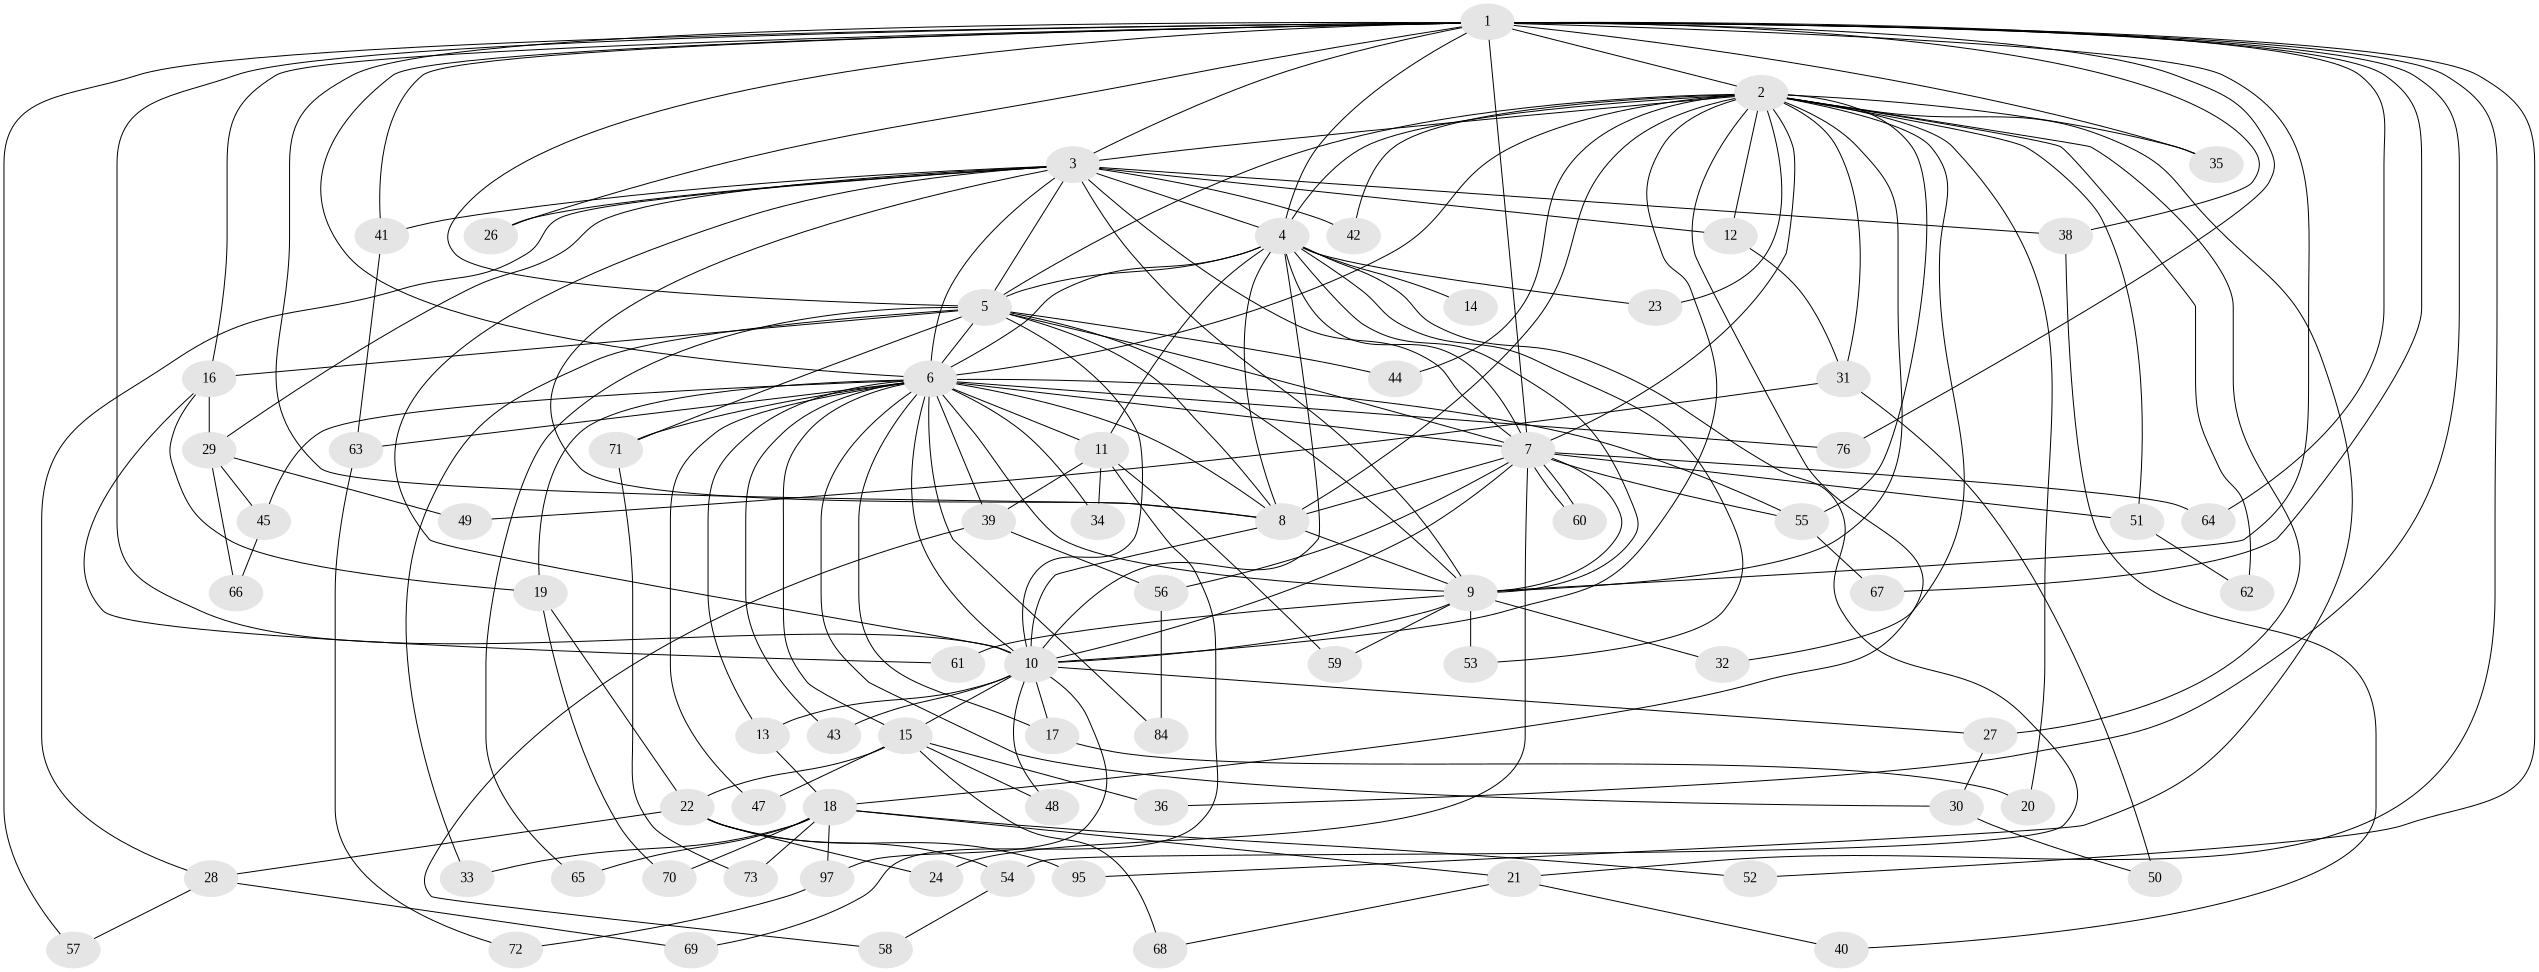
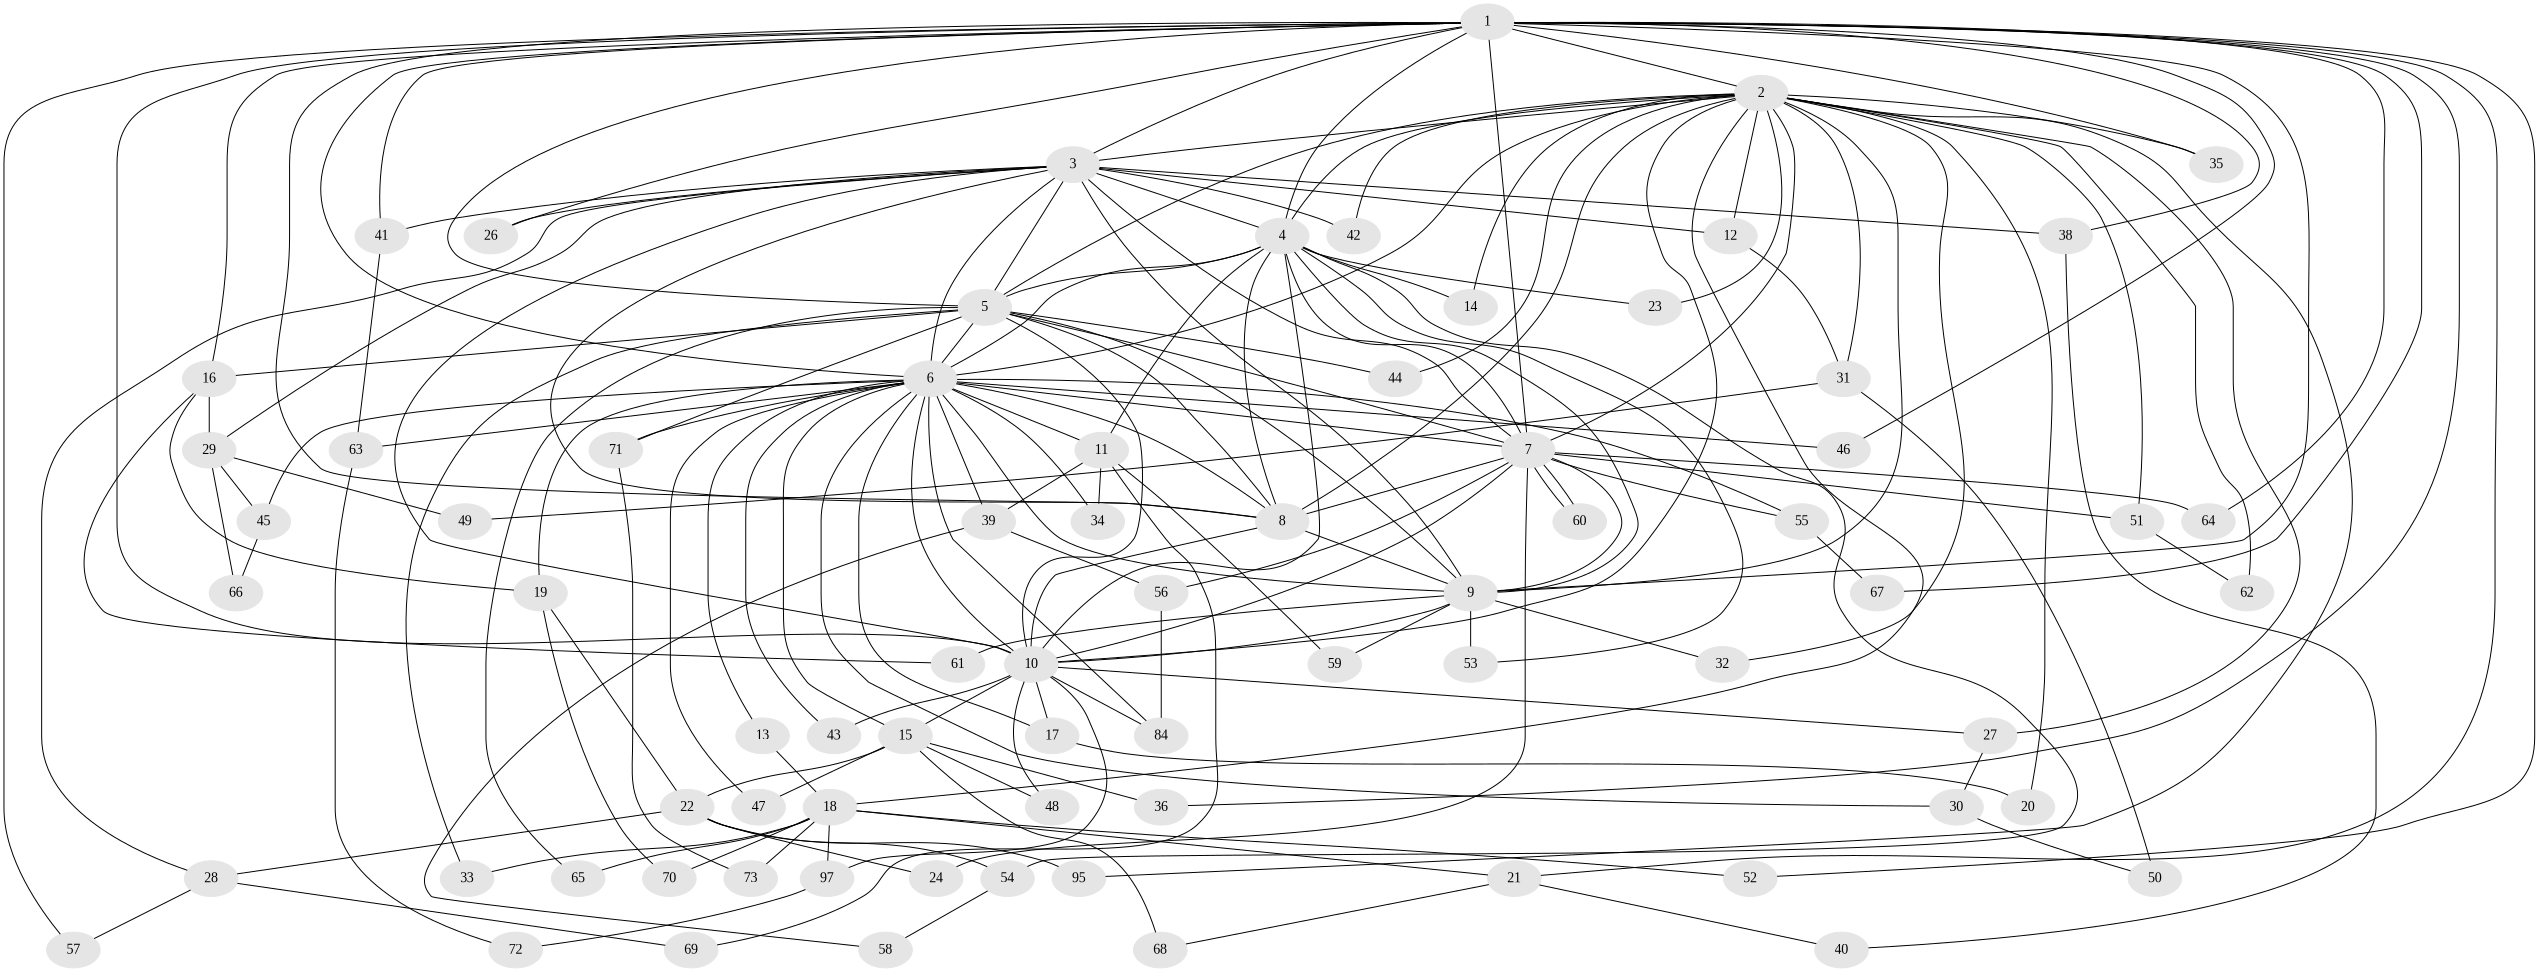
edge "2" -- "55": now "2" -- "14"
node "76": label "76" -> "46"
edge "10" -- "13": now "10" -- "84"
